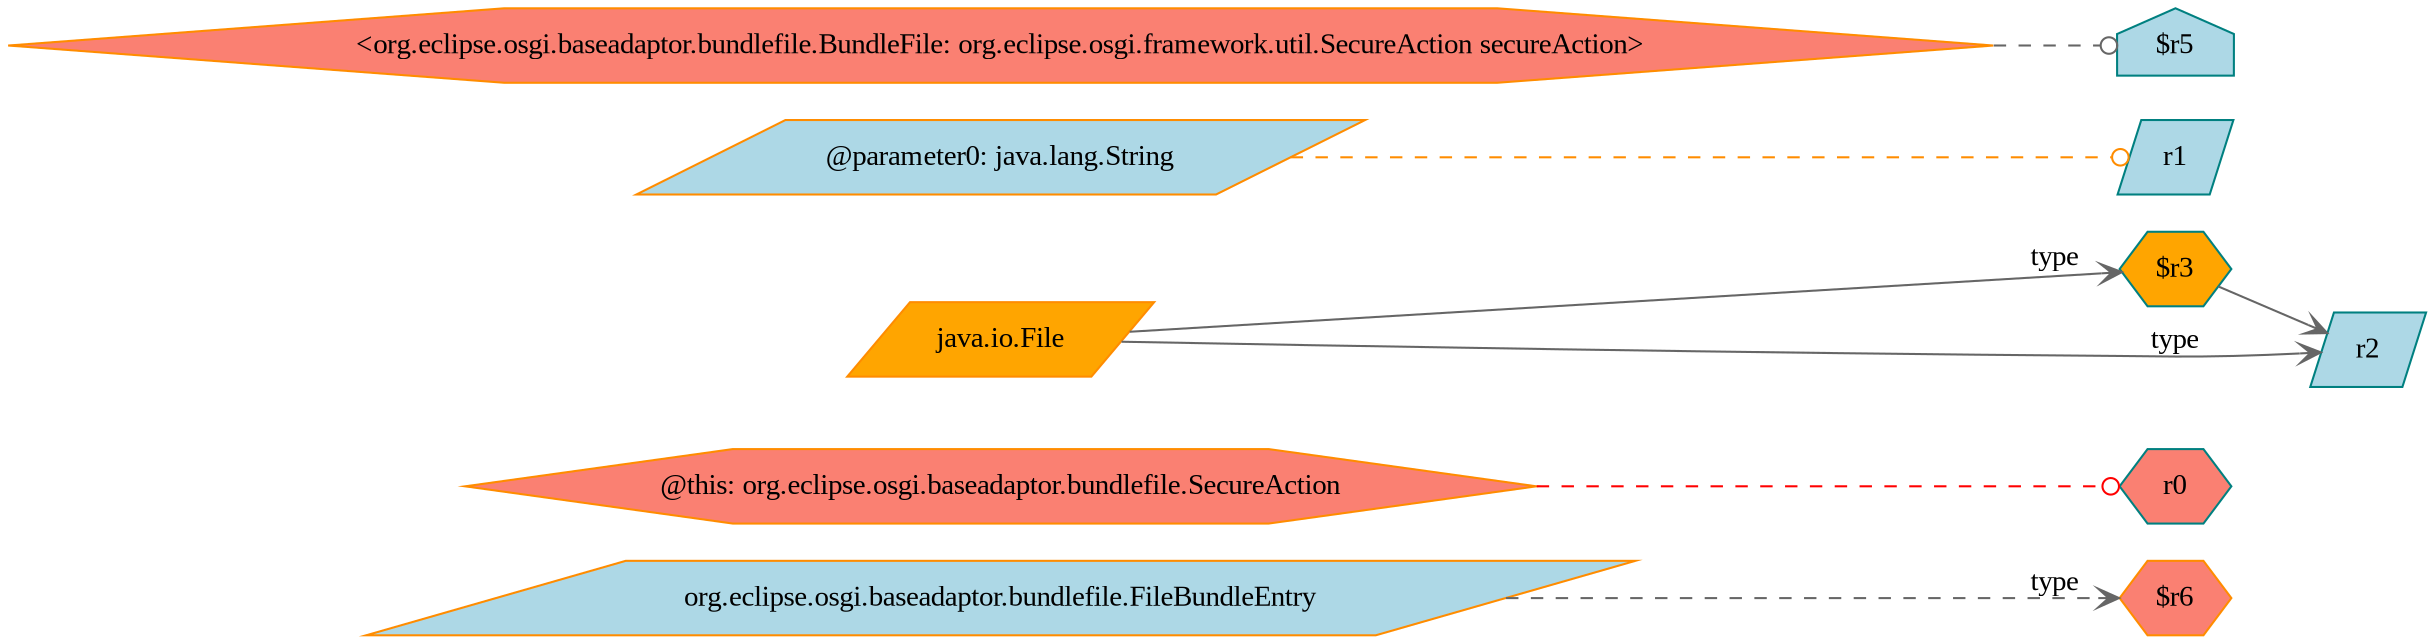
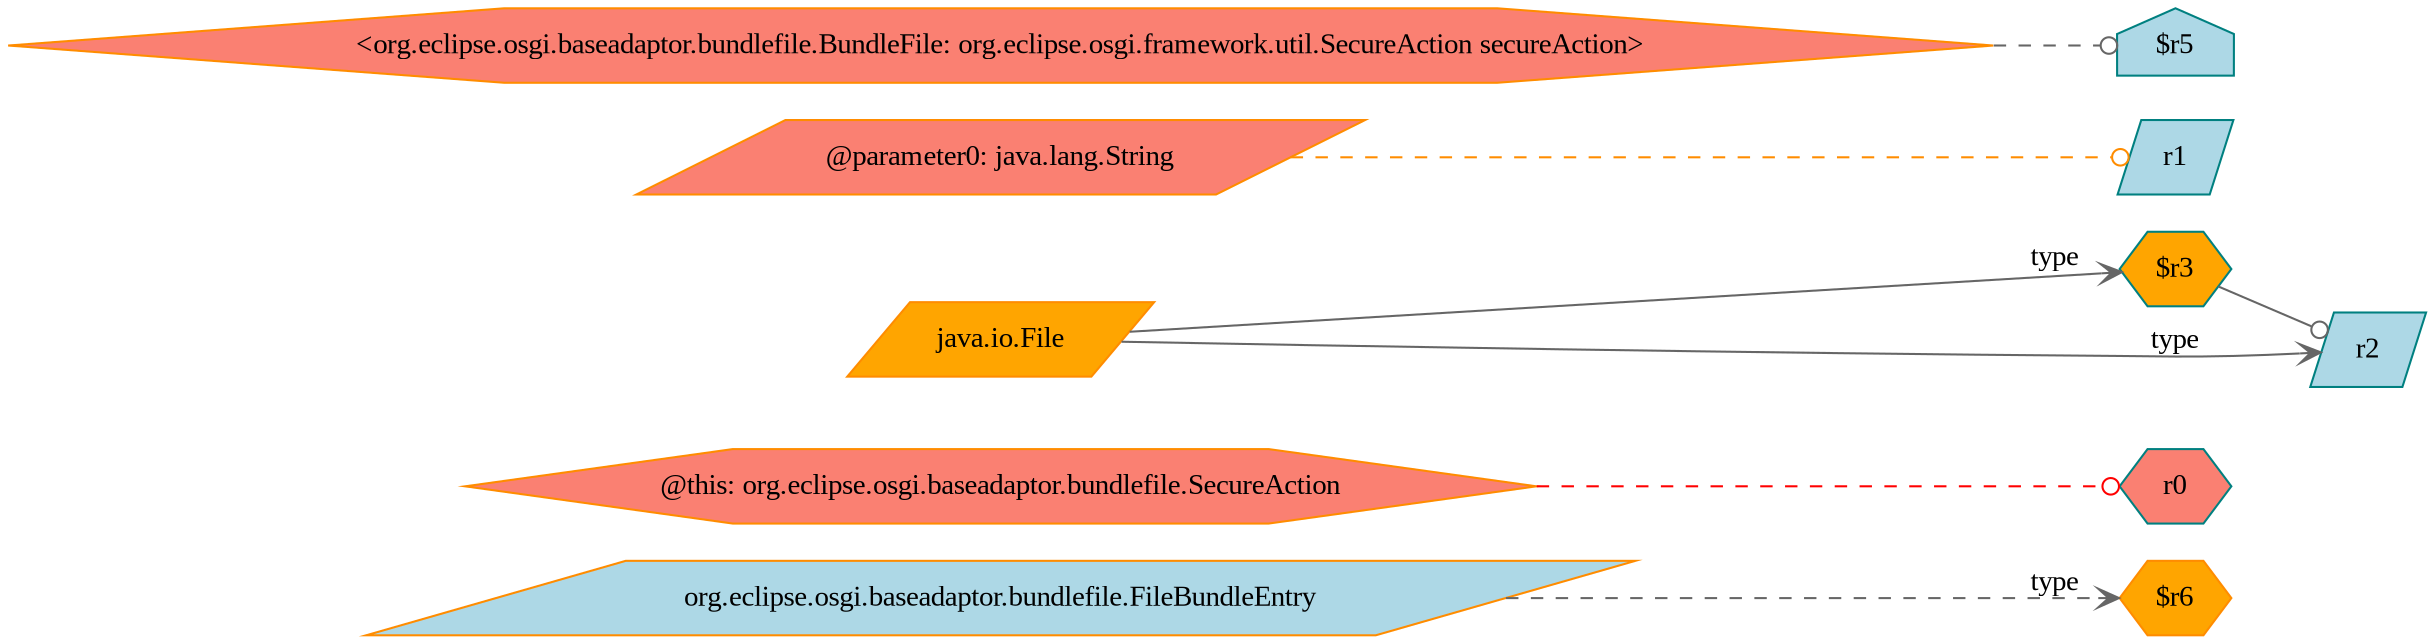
node "@parameter0: java.lang.String": fillcolor lightblue -> salmon
edge "$r3" -> "r2": arrowhead vee -> odot
node "$r6": fillcolor salmon -> orange
